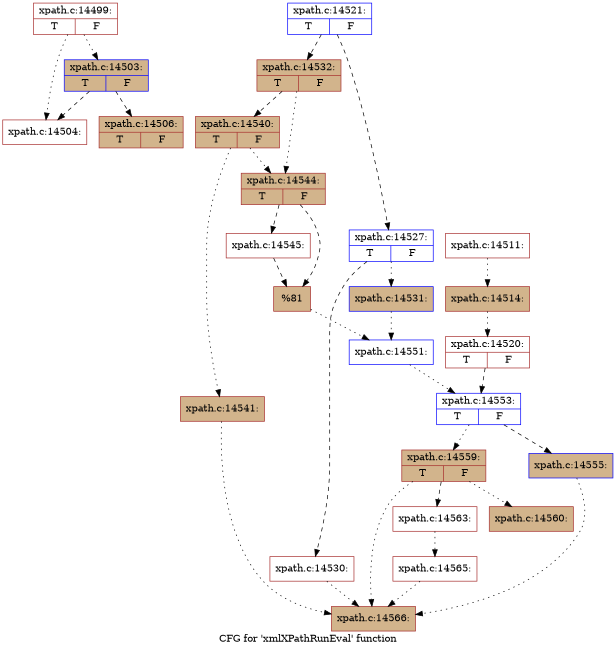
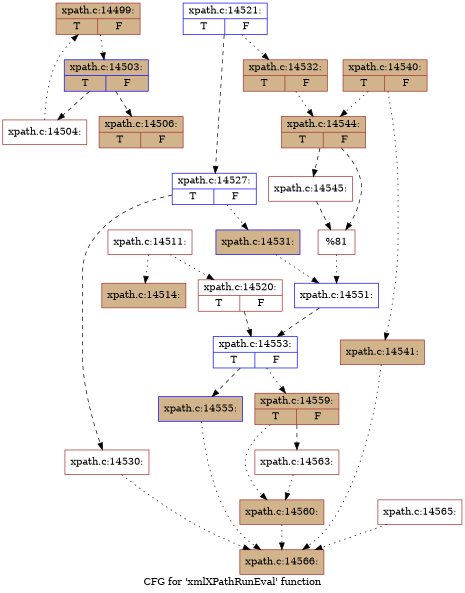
node "xpath.c:14499:": fillcolor white -> tan
edge "xpath.c:14521:" -> "xpath.c:14532:": style dashed -> dotted
edge "xpath.c:14499:" -> "xpath.c:14504:": reversed
edge "xpath.c:14532:" -> "xpath.c:14540:": removed
node "%81": fillcolor tan -> white
edge "xpath.c:14514:" -> "xpath.c:14520:": now "xpath.c:14511:" -> "xpath.c:14520:"
edge "xpath.c:14551:" -> "xpath.c:14553:": style dotted -> dashed
edge "xpath.c:14559:" -> "xpath.c:14566:": now "xpath.c:14560:" -> "xpath.c:14566:"
edge "xpath.c:14563:" -> "xpath.c:14565:": now "xpath.c:14563:" -> "xpath.c:14560:"
